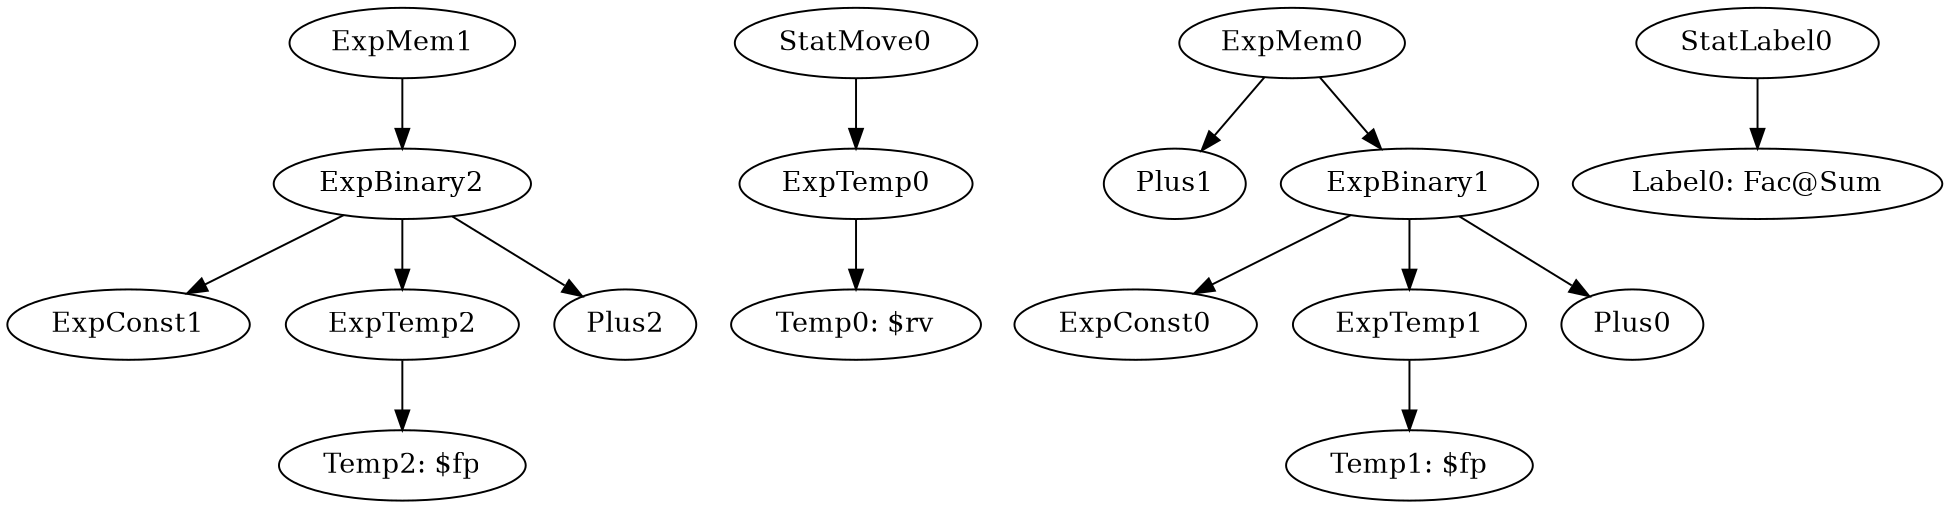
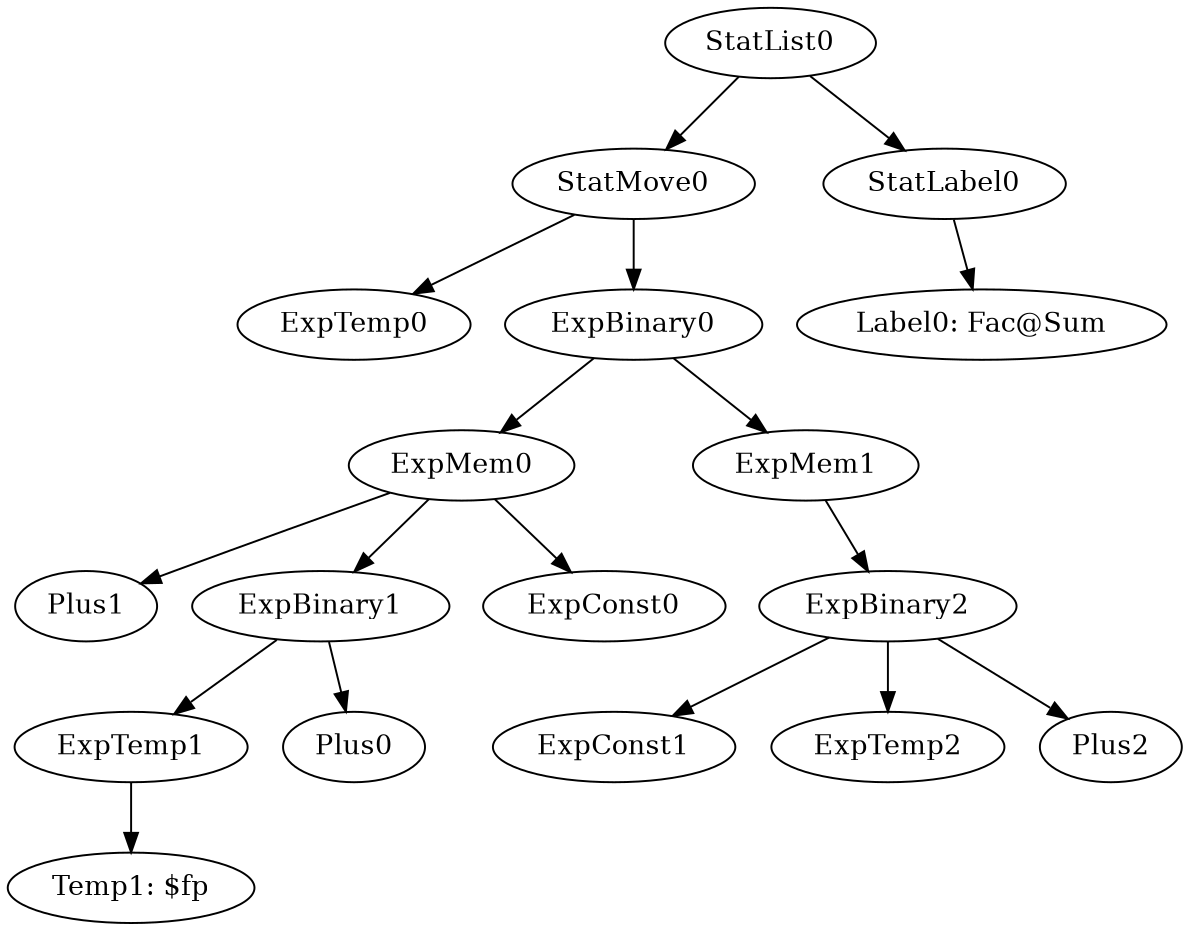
node "StatList0": added
edge "ExpBinary1" -> "ExpConst0": now "ExpMem0" -> "ExpConst0"
node "ExpBinary0": added
node "Temp0: $rv": removed
node "Temp2: $fp": removed
